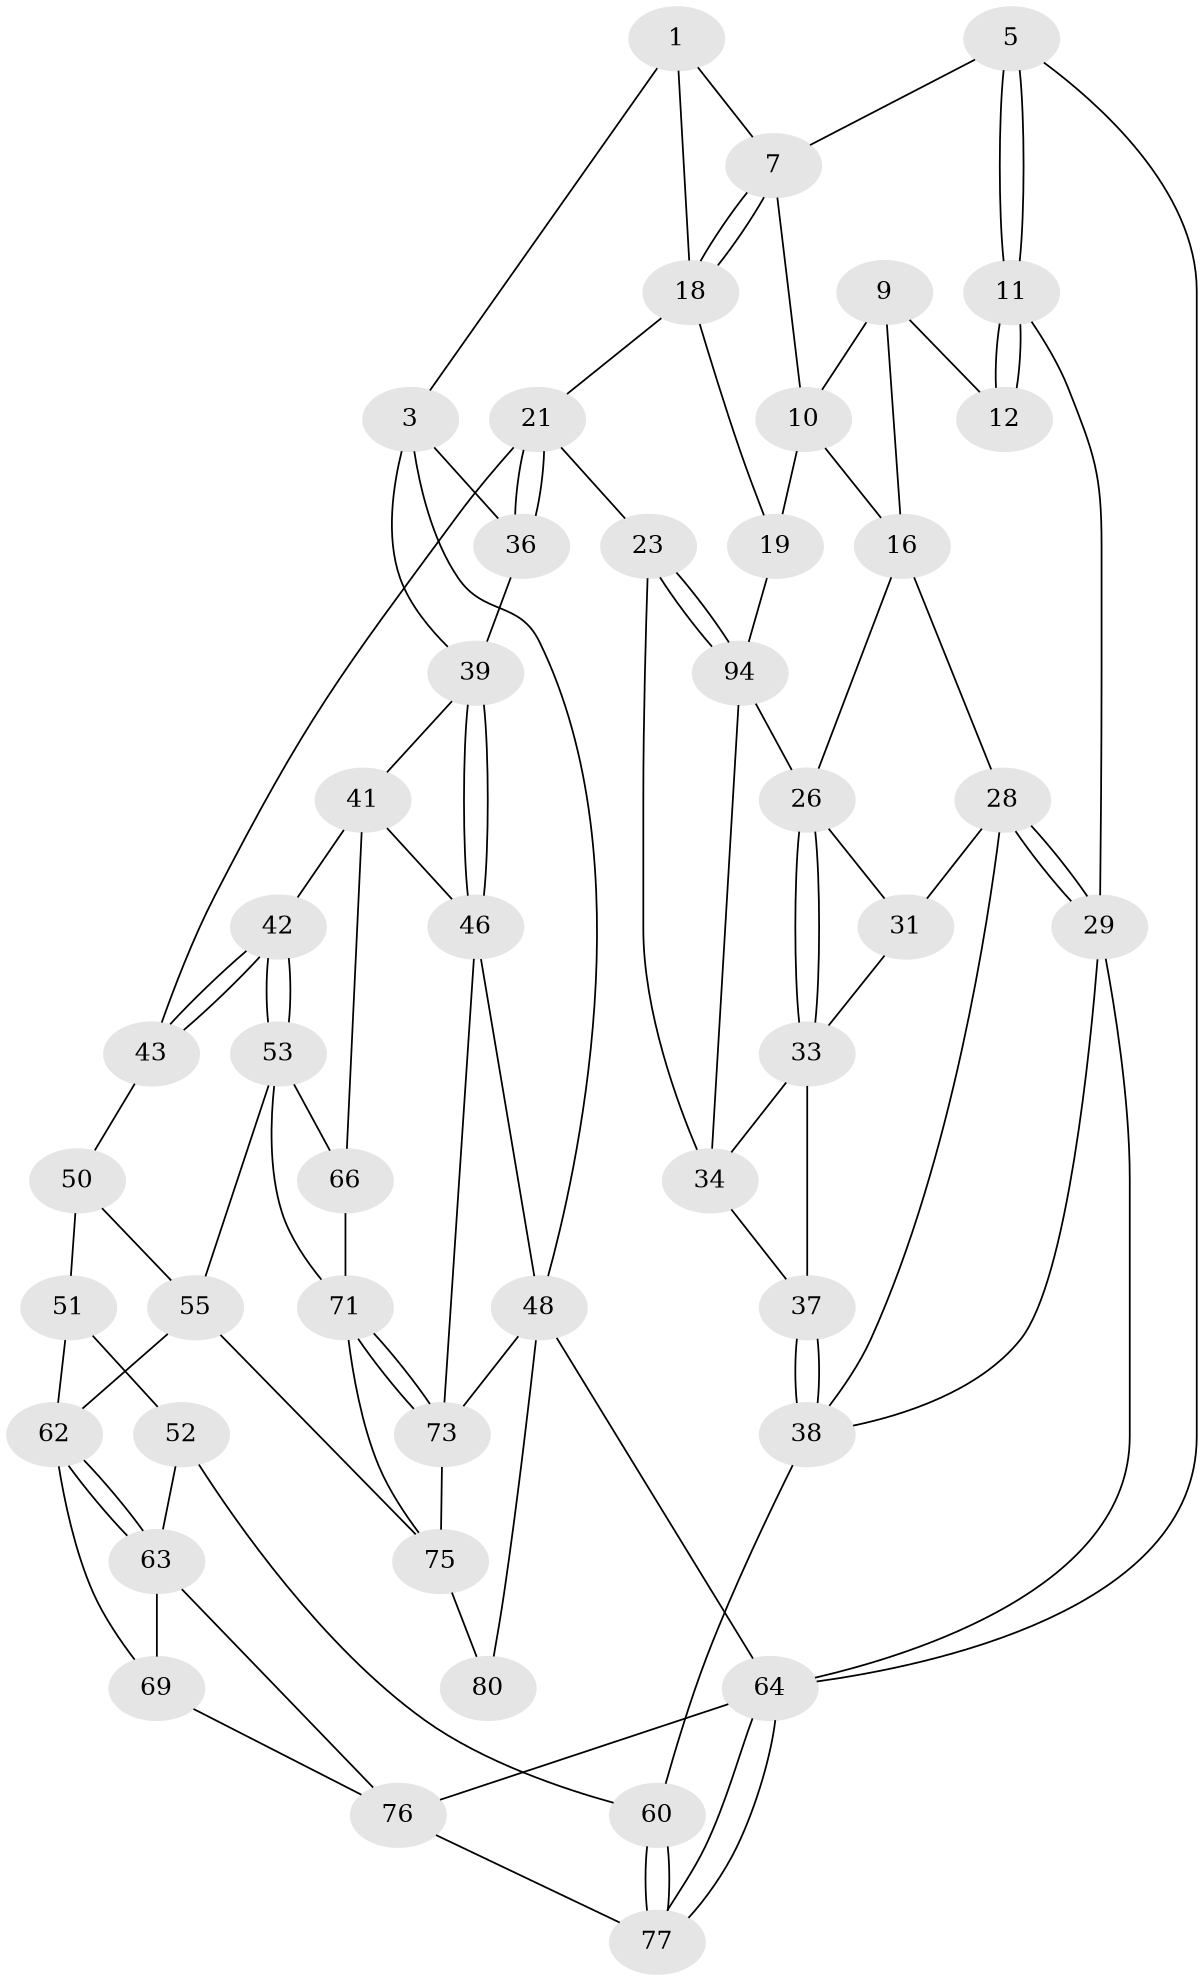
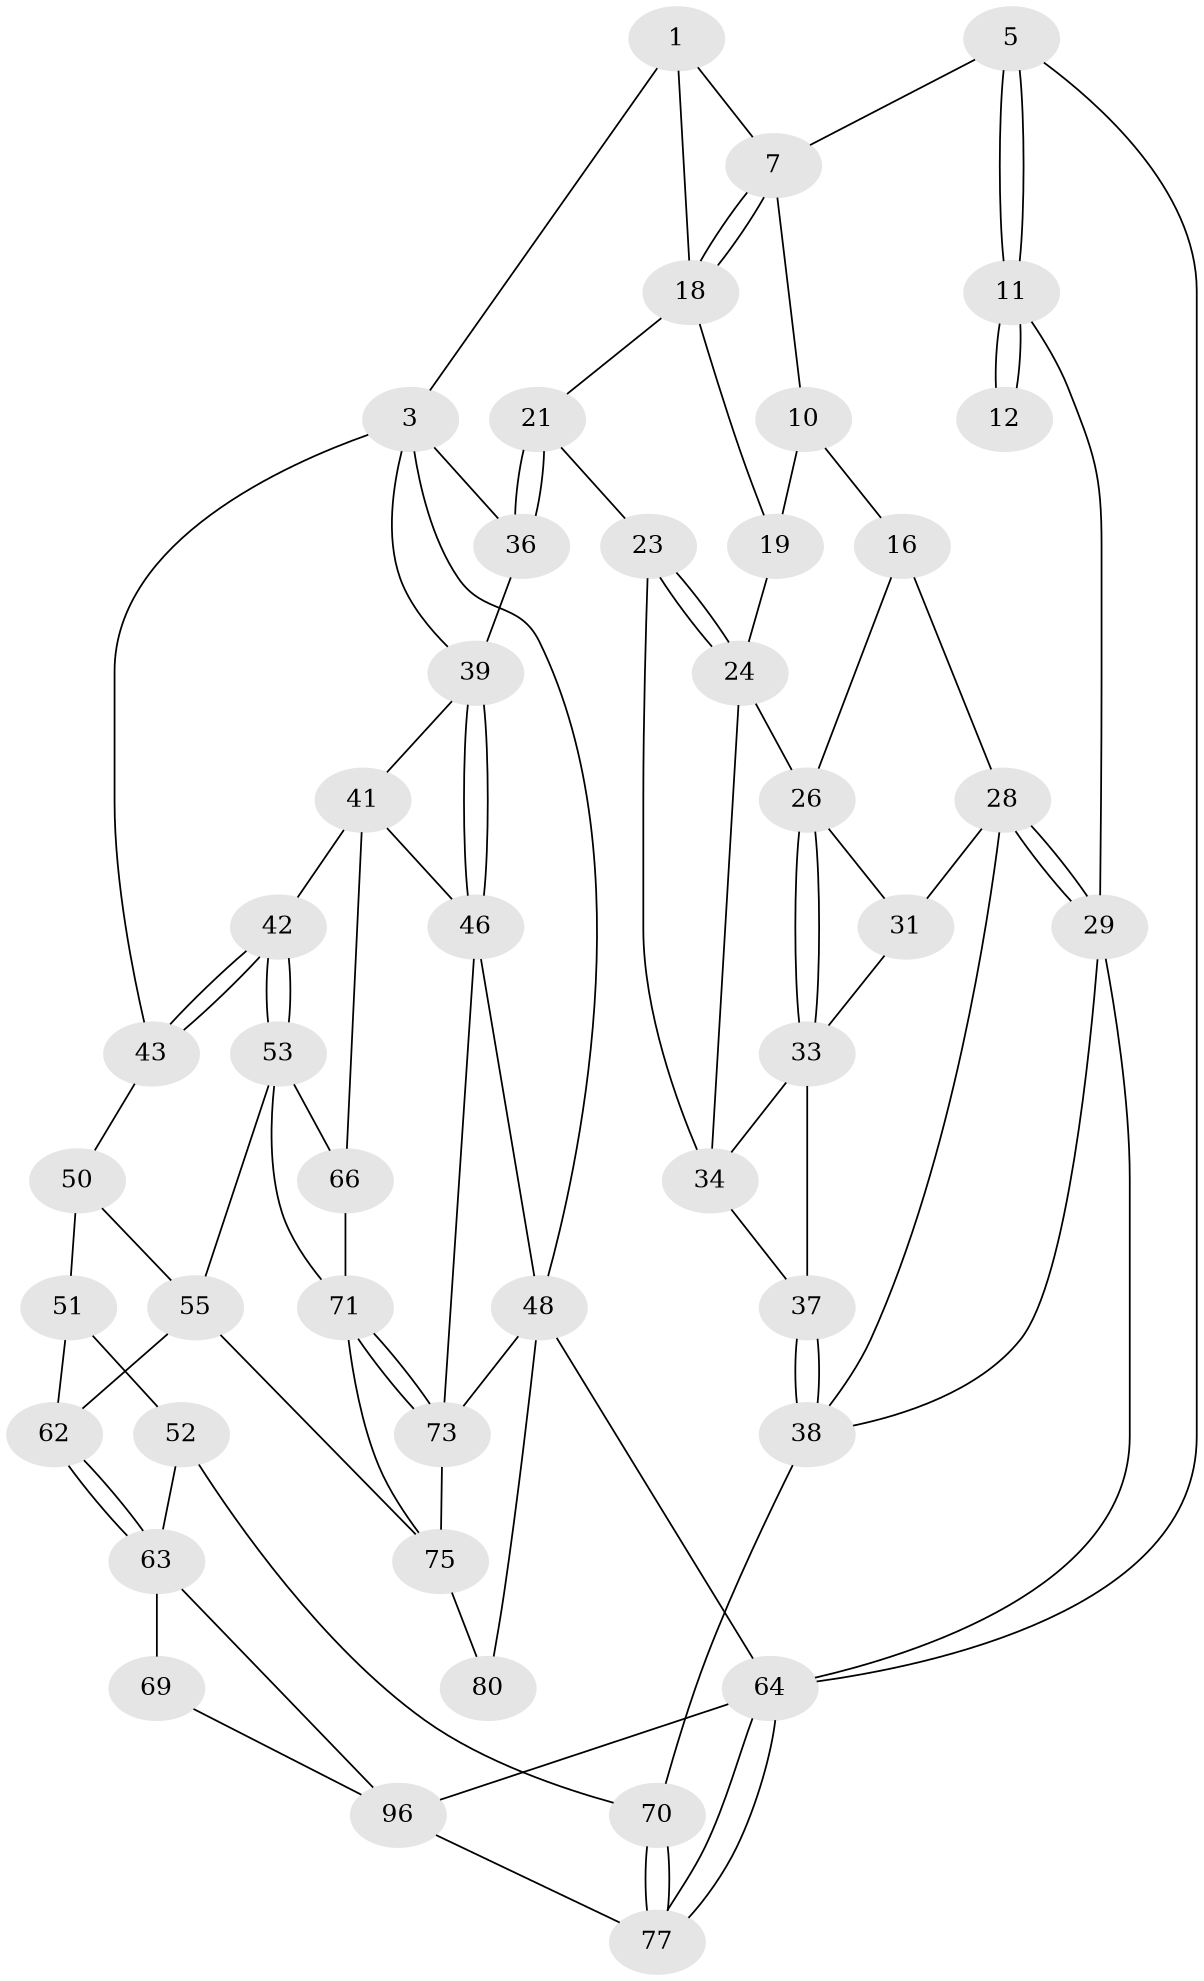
node "9": removed
node "94": label "94" -> "24"
edge "21" -- "43": now "3" -- "43"
edge "62" -- "69": removed
node "76": label "76" -> "96"
node "60": label "60" -> "70"
